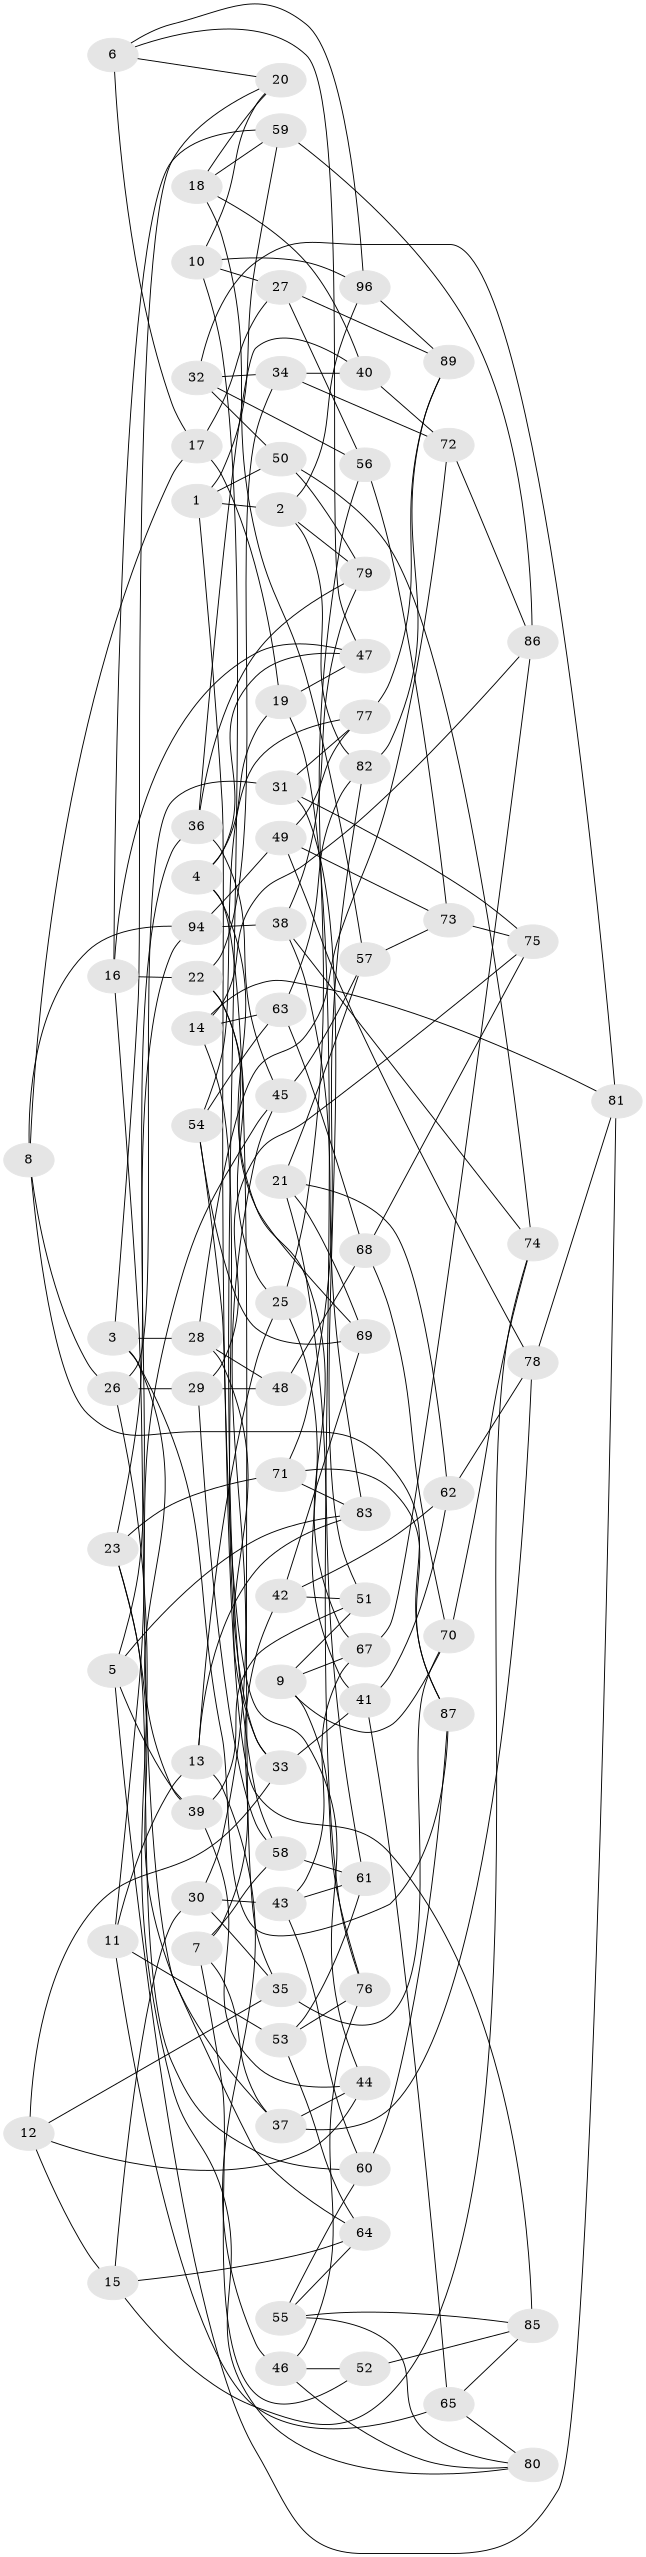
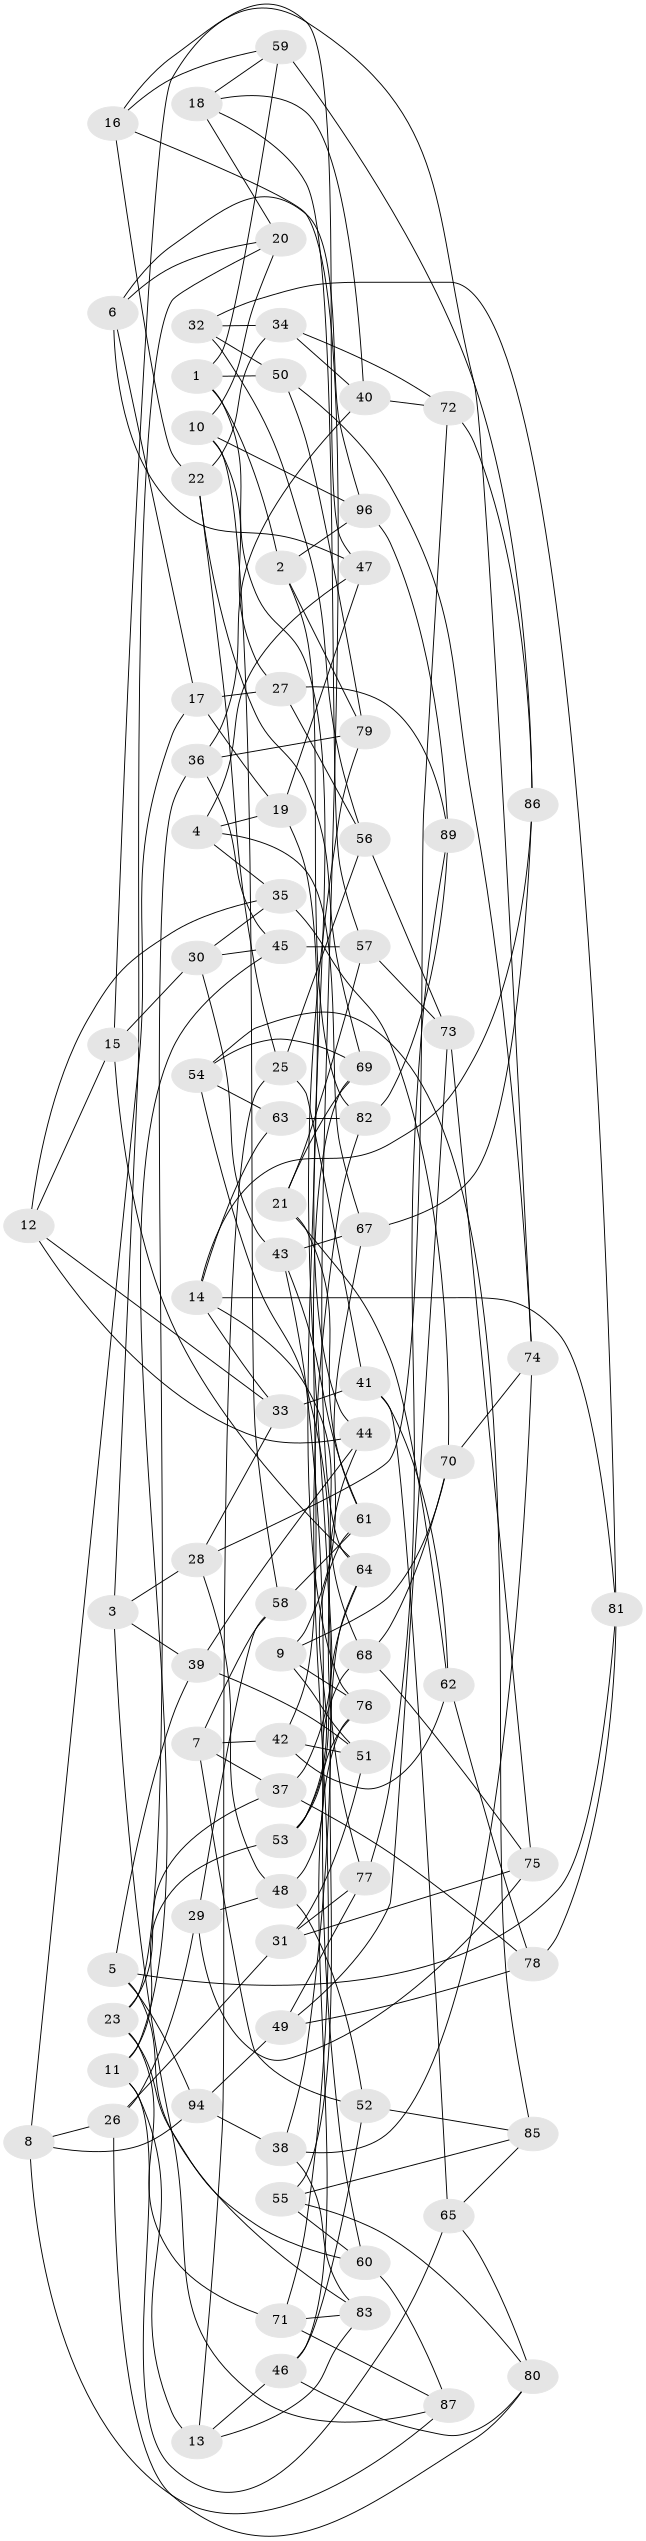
edge "63" -- "68": now "14" -- "68"
edge "48" -- "52": added
